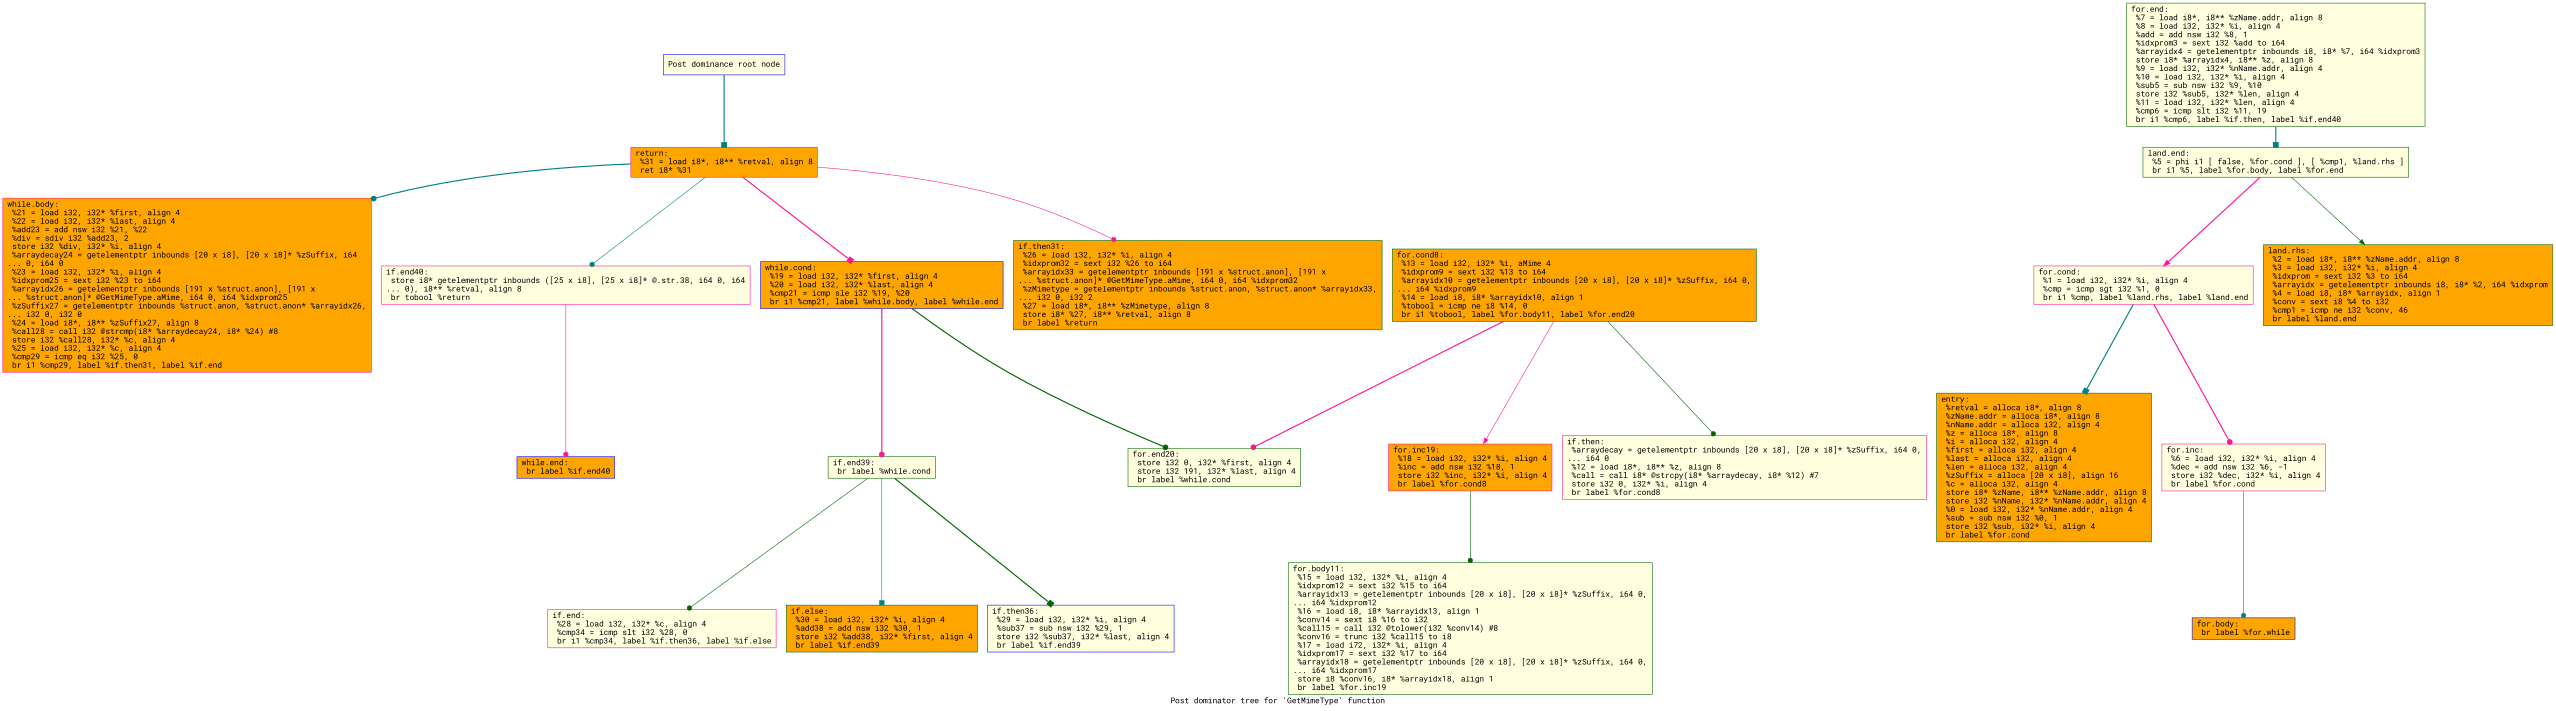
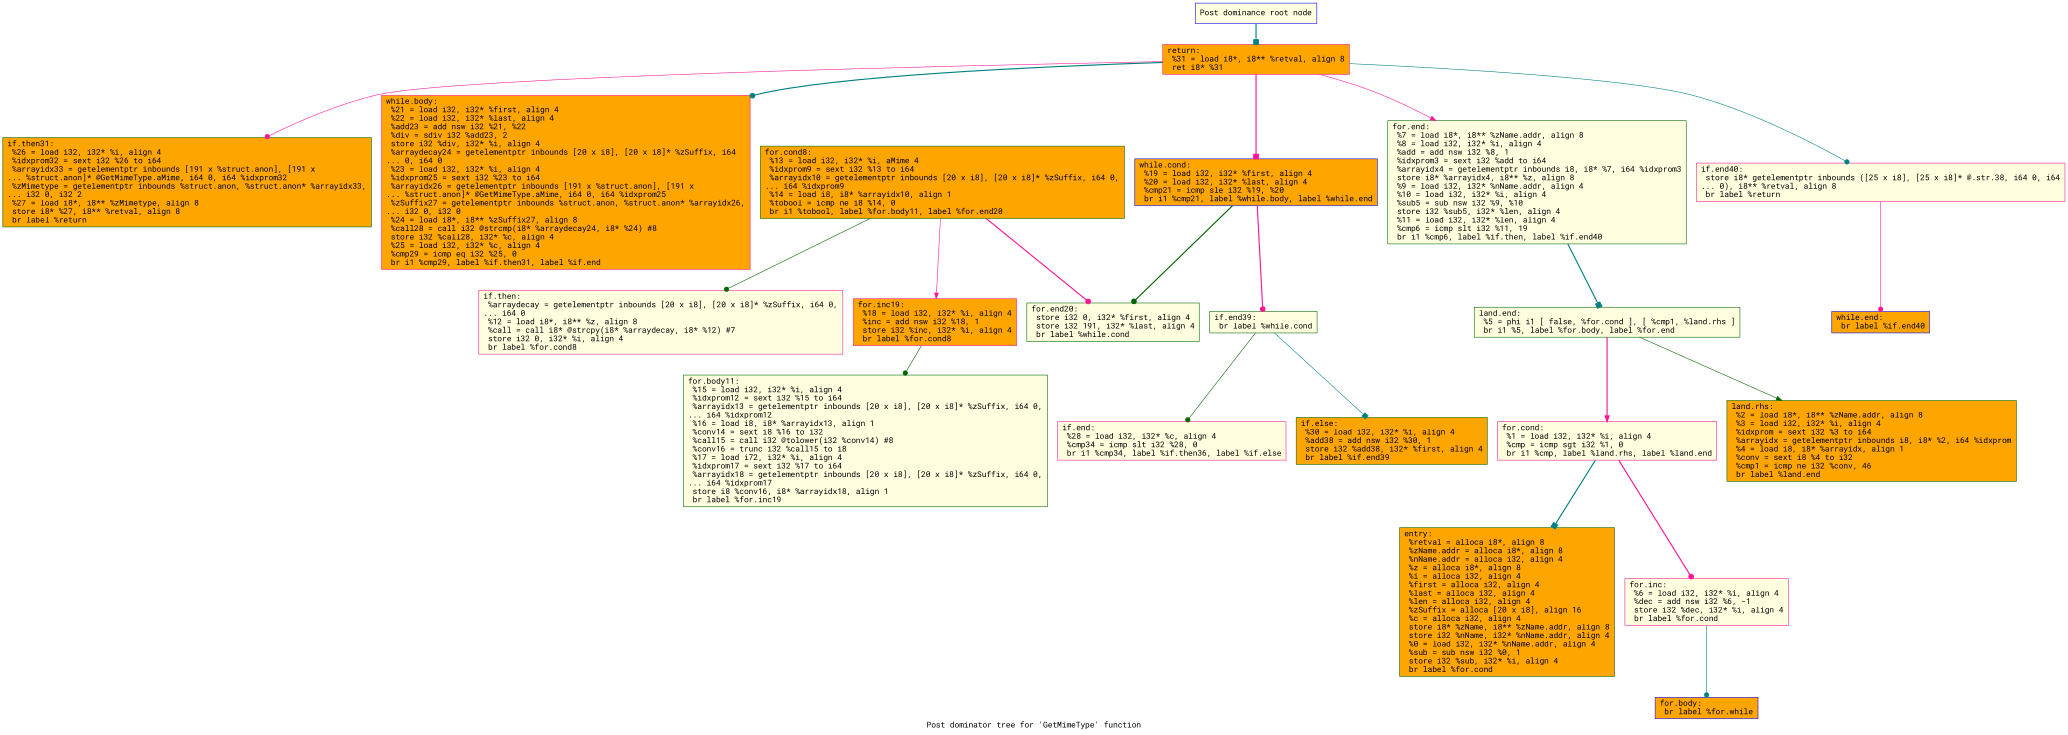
edge "return:" -> "for.end:": added
node "if.end40:": text "br tobool %return" -> "br label %return"
node "if.then36:": removed
